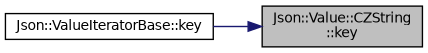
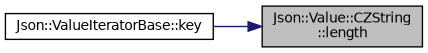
node "Json::Value::CZString ::key": label "Json::Value::CZString ::key" -> "Json::Value::CZString ::length"
